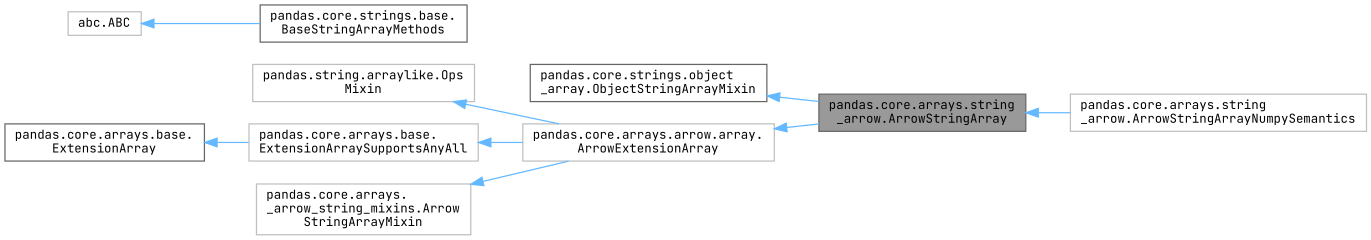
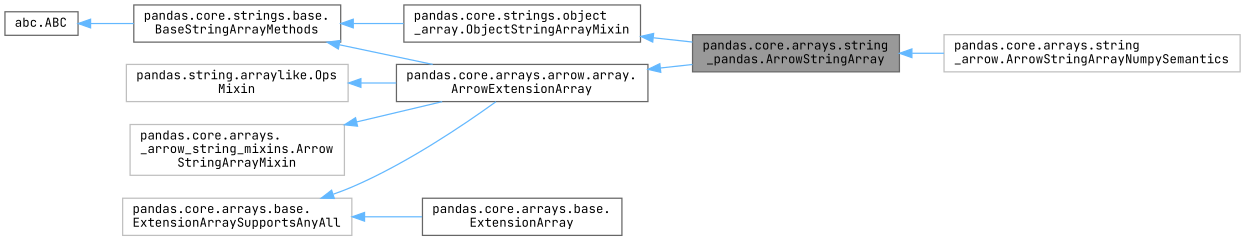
node "abc.ABC": color grey75 -> gray40
edge "pandas.core.strings.object _array.ObjectStringArrayMixin" -> "pandas.core.strings.base. BaseStringArrayMethods": added
edge "pandas.core.arrays.arrow.array. ArrowExtensionArray" -> "pandas.core.strings.base. BaseStringArrayMethods": added
node "pandas.core.arrays.string _arrow.ArrowStringArray": label "pandas.core.arrays.string _arrow.ArrowStringArray" -> "pandas.core.arrays.string _pandas.ArrowStringArray"
edge "pandas.core.arrays.base. ExtensionArraySupportsAnyAll" -> "pandas.core.arrays.base. ExtensionArray": reversed
node "pandas.core.arrays.arrow.array. ArrowExtensionArray": color grey75 -> gray40
